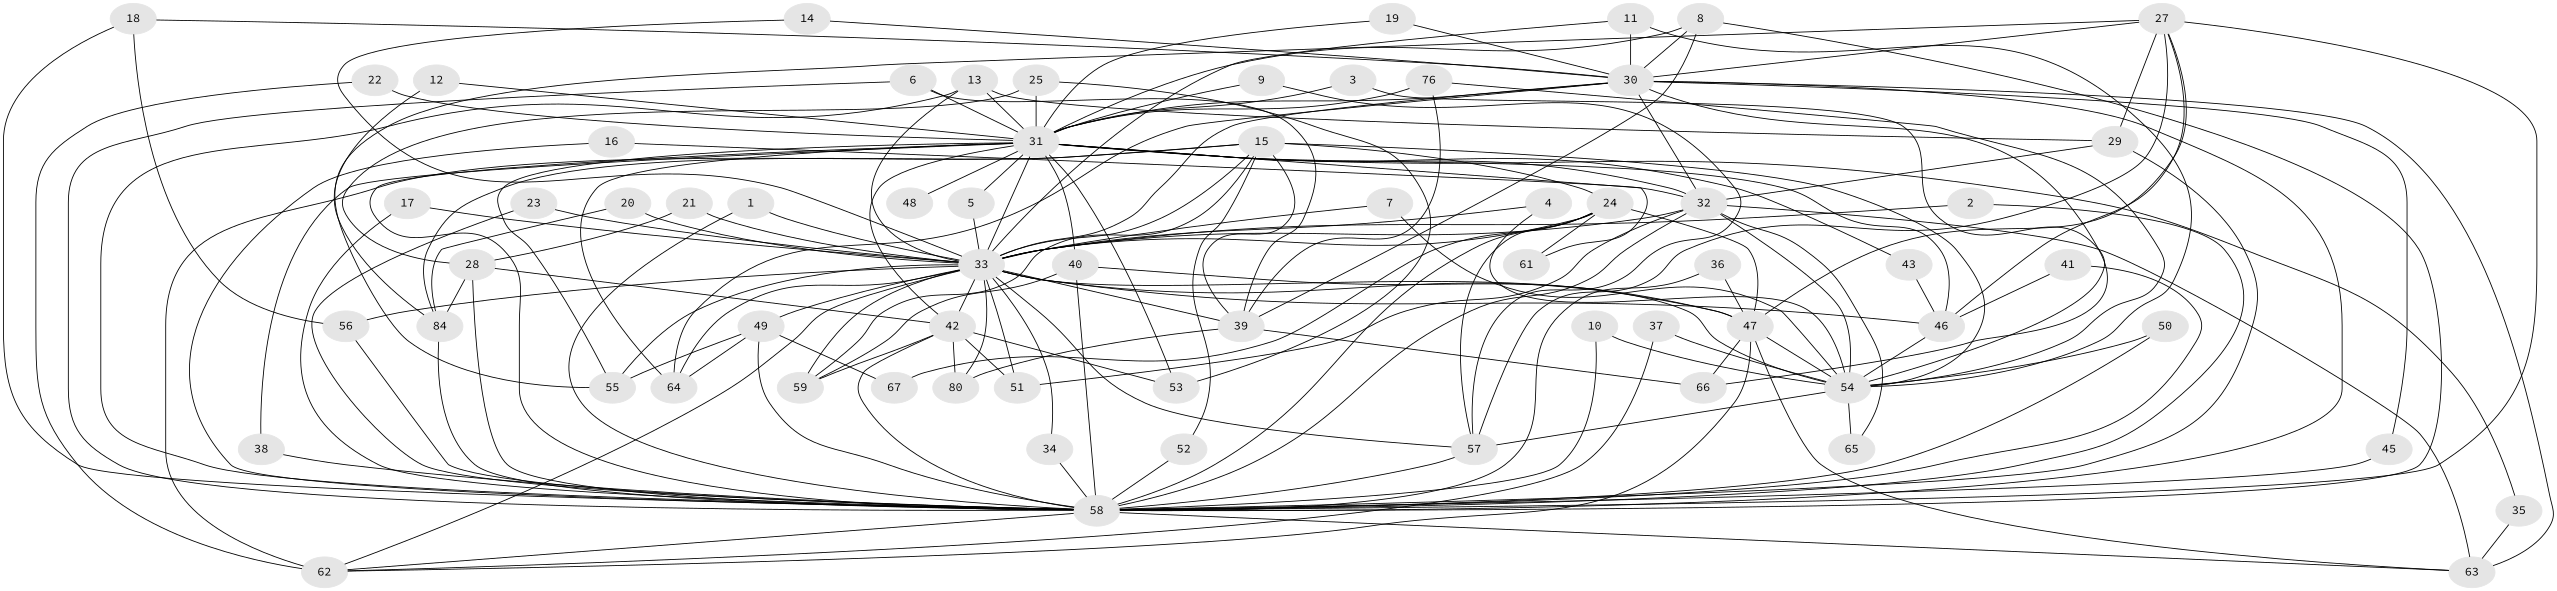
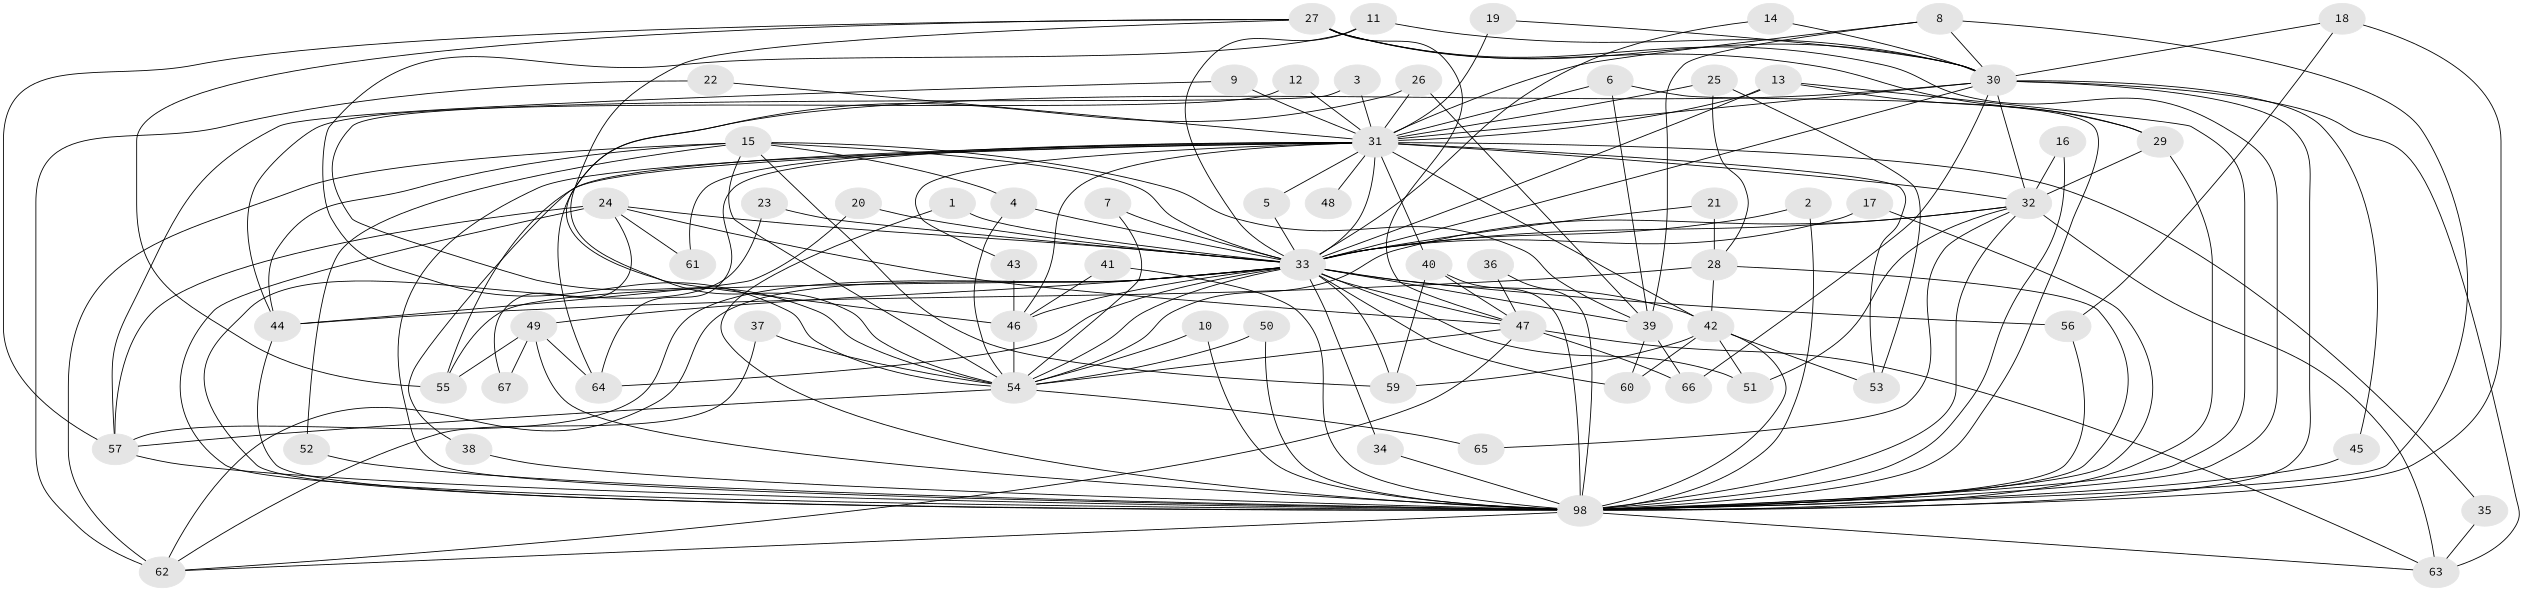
node "76": label "76" -> "26"
edge "15" -- "24": now "15" -- "4"
node "84": label "84" -> "44"
node "80": label "80" -> "60"
node "58": label "58" -> "98"
